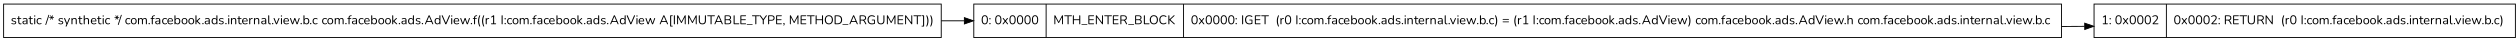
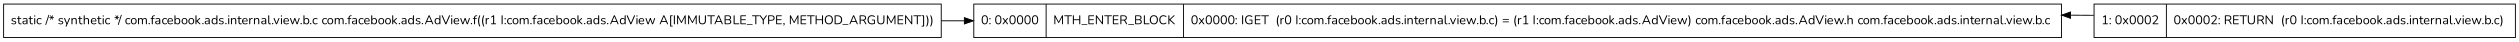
edge "0: 0x0000" -> "1: 0x0002": reversed
